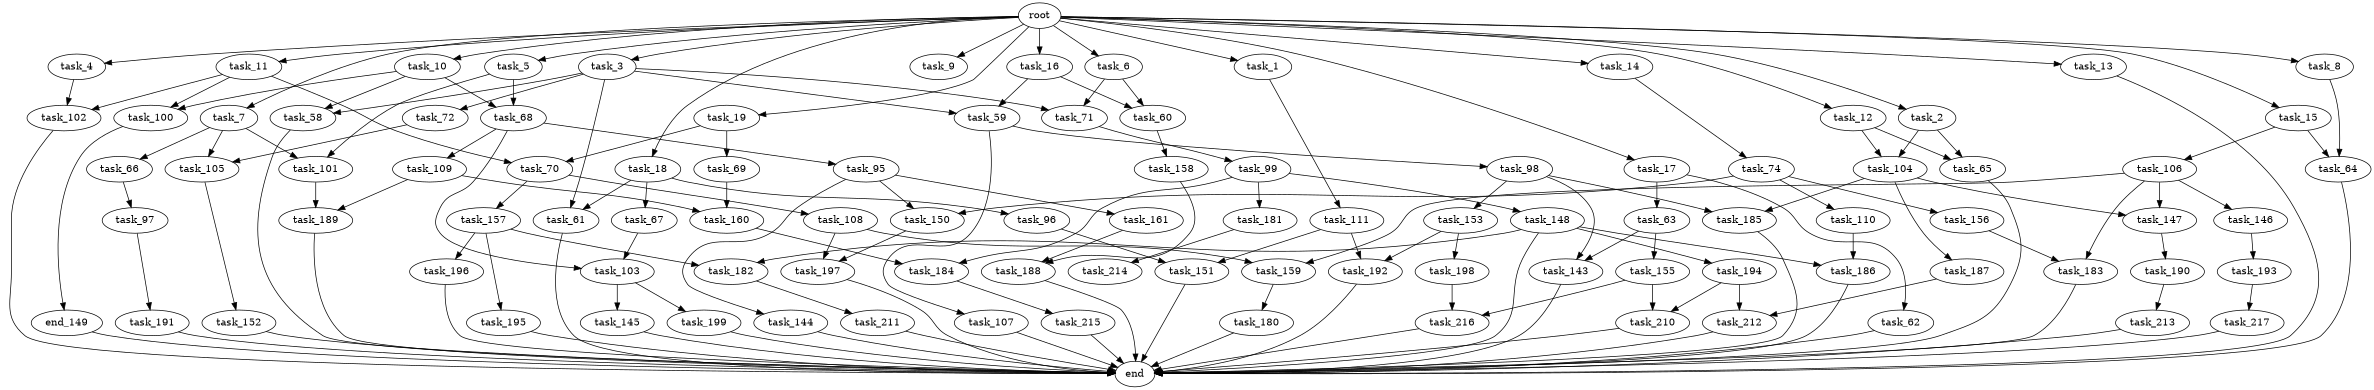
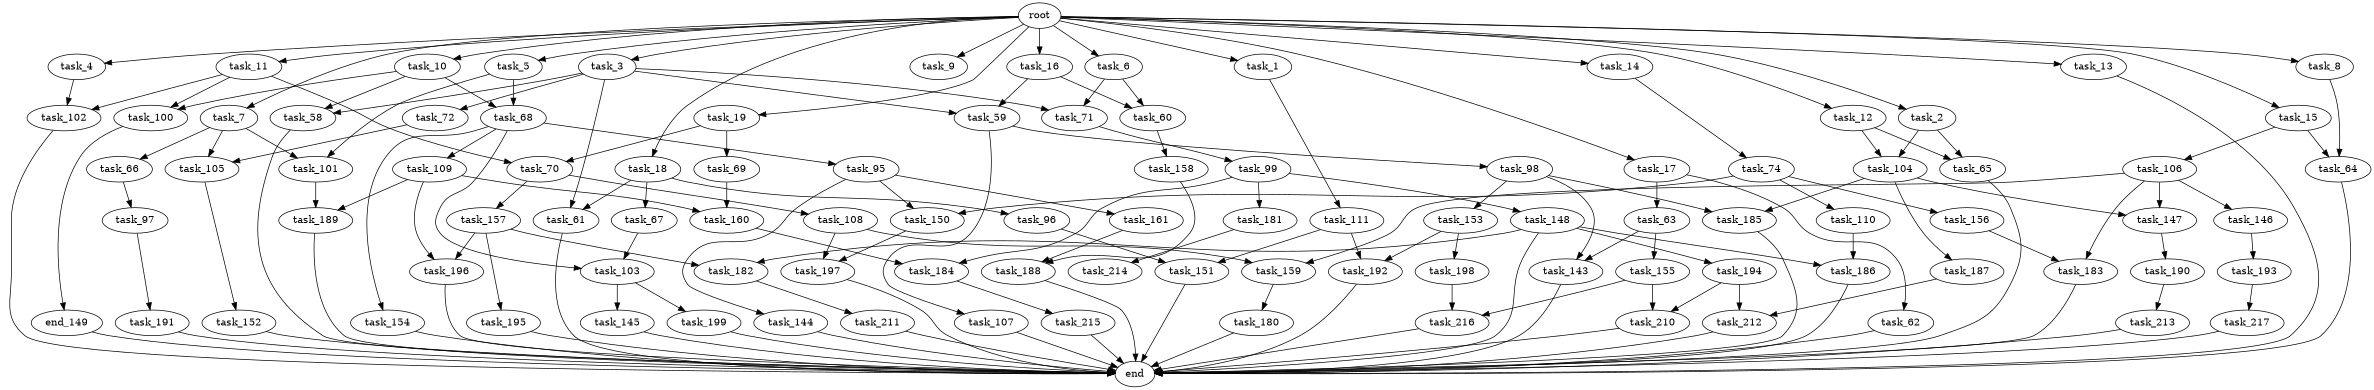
edge "task_109" -> "task_196": added
node "task_154": added
